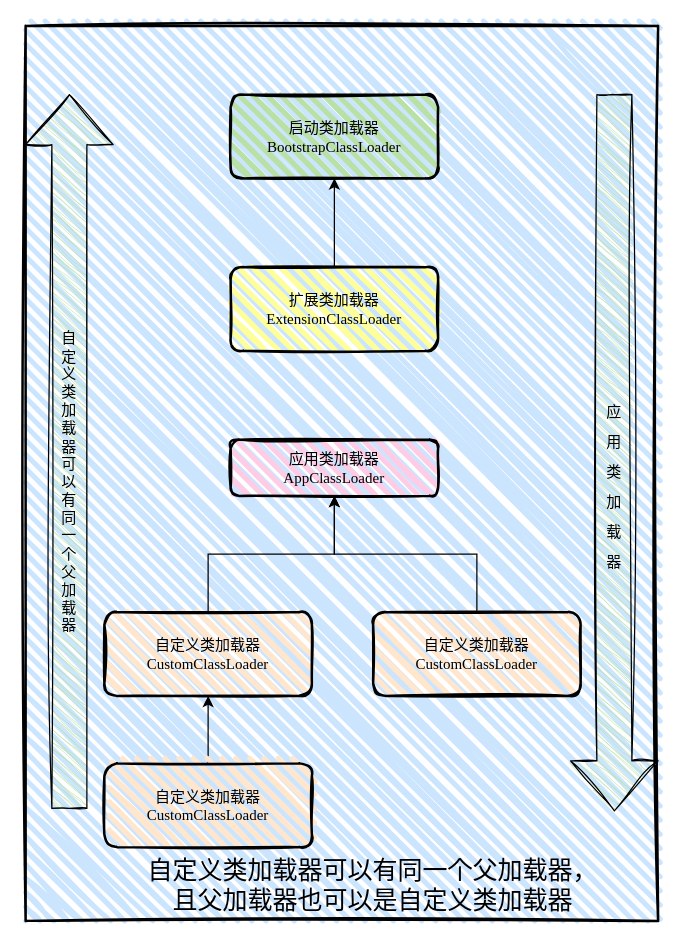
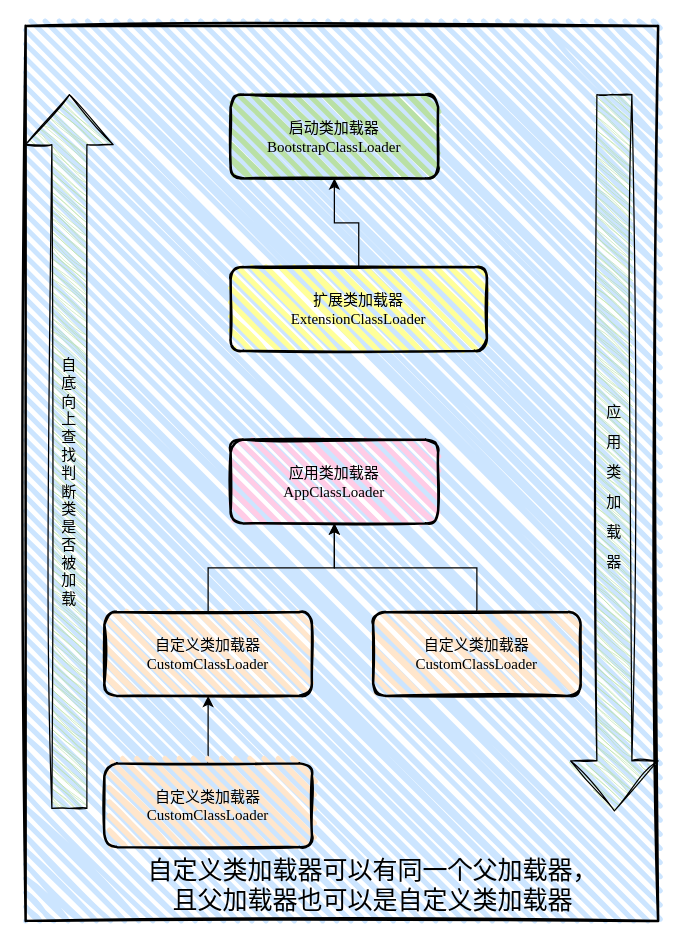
node "扩展类加载器 ExtensionClassLoader": size 208x84 -> 256x84
node "应用类加载器 AppClassLoader": size 208x56 -> 208x84
node "自定义类加载器可以有同一个父加载器": label "自定义类加载器可以有同一个父加载器" -> "自底向上查找判断类是否被加载"
